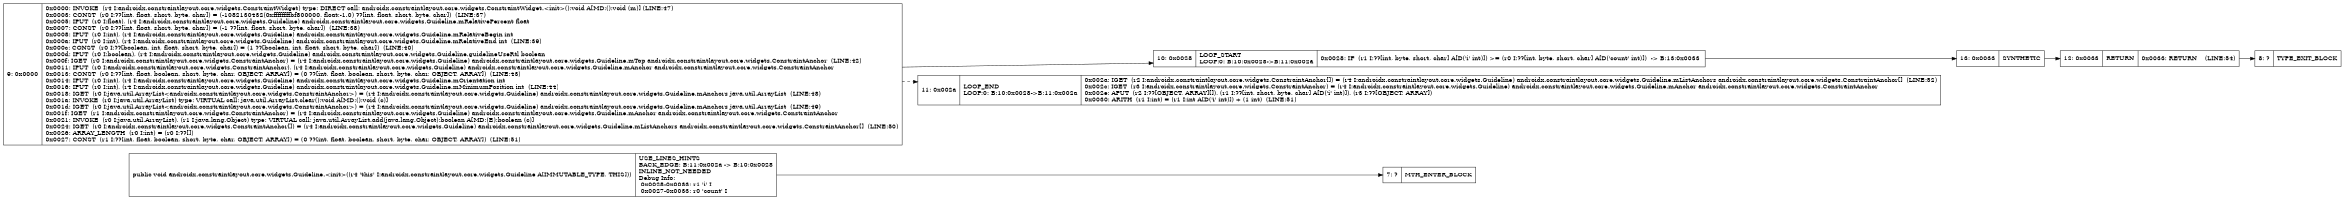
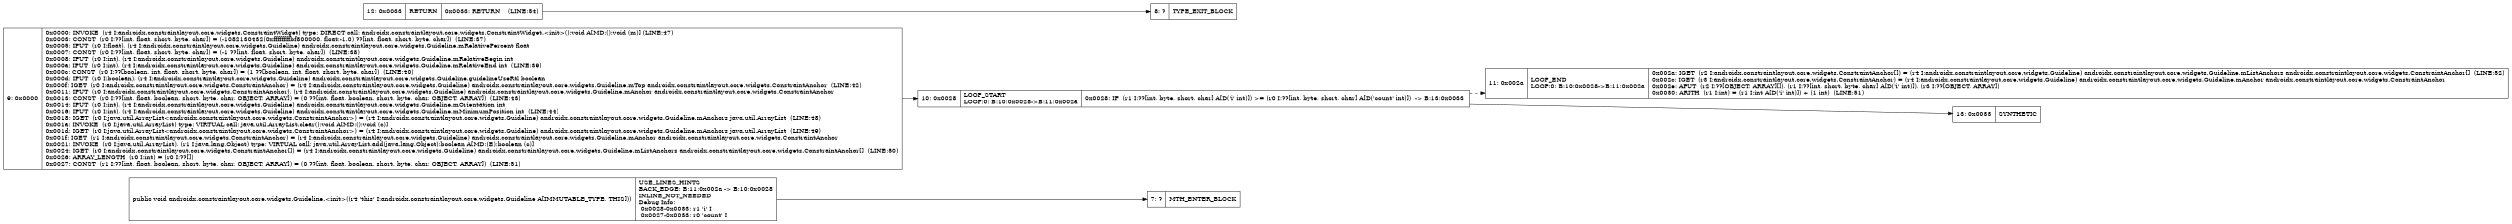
edge "13: 0x0033" -> "12: 0x0033": removed
edge "9: 0x0000" -> "11: 0x002a": now "10: 0x0028" -> "11: 0x002a"
